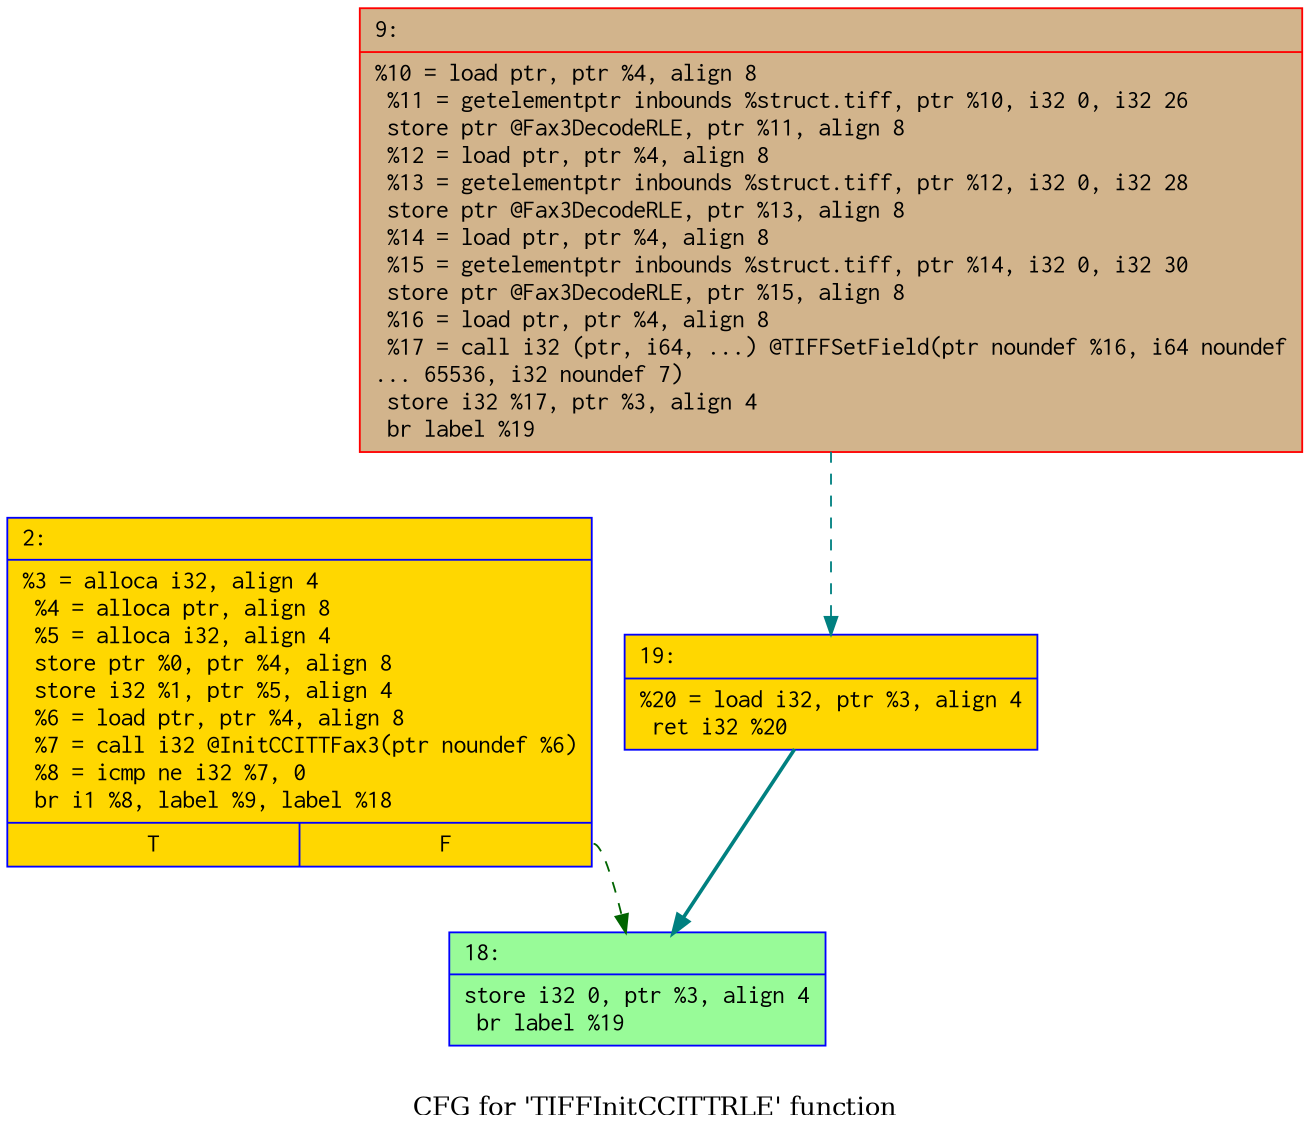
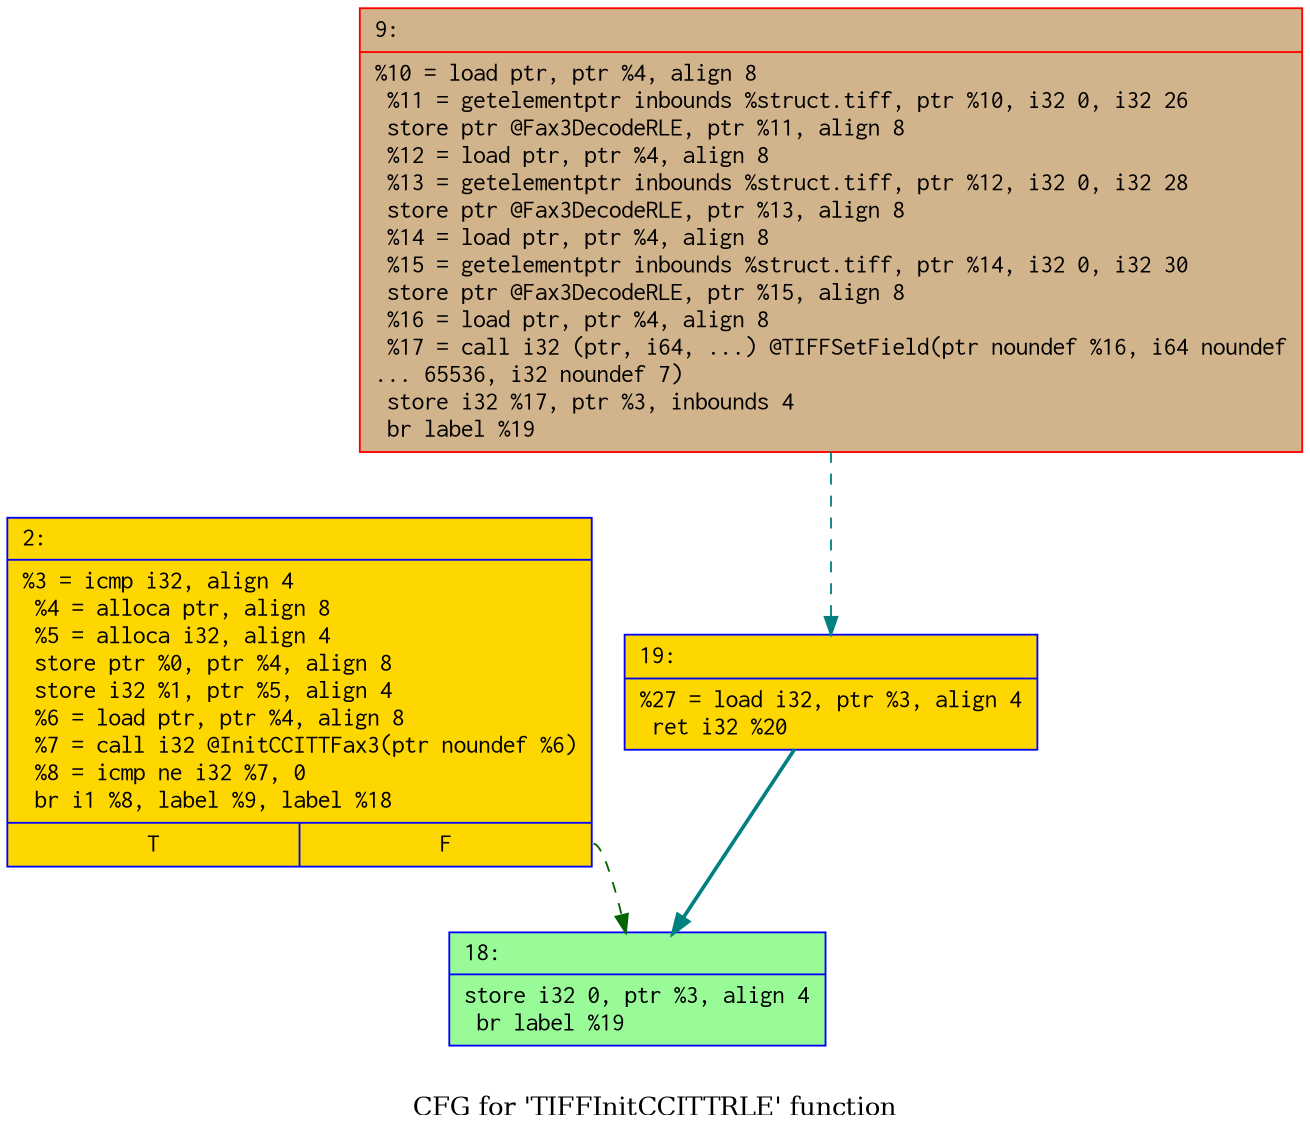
node "9:": text "store i32 %17, ptr %3, align 4" -> "store i32 %17, ptr %3, inbounds 4"
node "2:": text "%3 = alloca i32, align 4" -> "%3 = icmp i32, align 4"
node "19:": text "%20 = load i32, ptr %3, align 4" -> "%27 = load i32, ptr %3, align 4"
